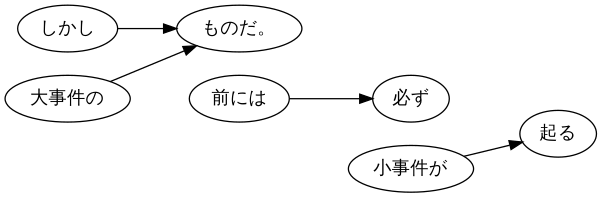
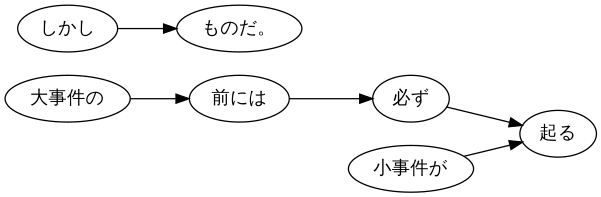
edge "大事件の" -> "ものだ。": now "大事件の" -> "前には"
edge "必ず" -> "起る": added
